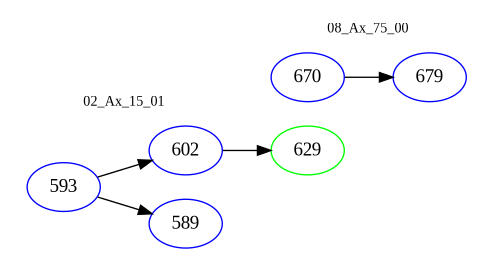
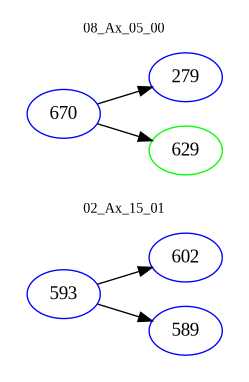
cluster "08_Ax_75_00": label "08_Ax_75_00" -> "08_Ax_05_00"
node "679": label "679" -> "279"
edge "602" -> "629": now "670" -> "629"
